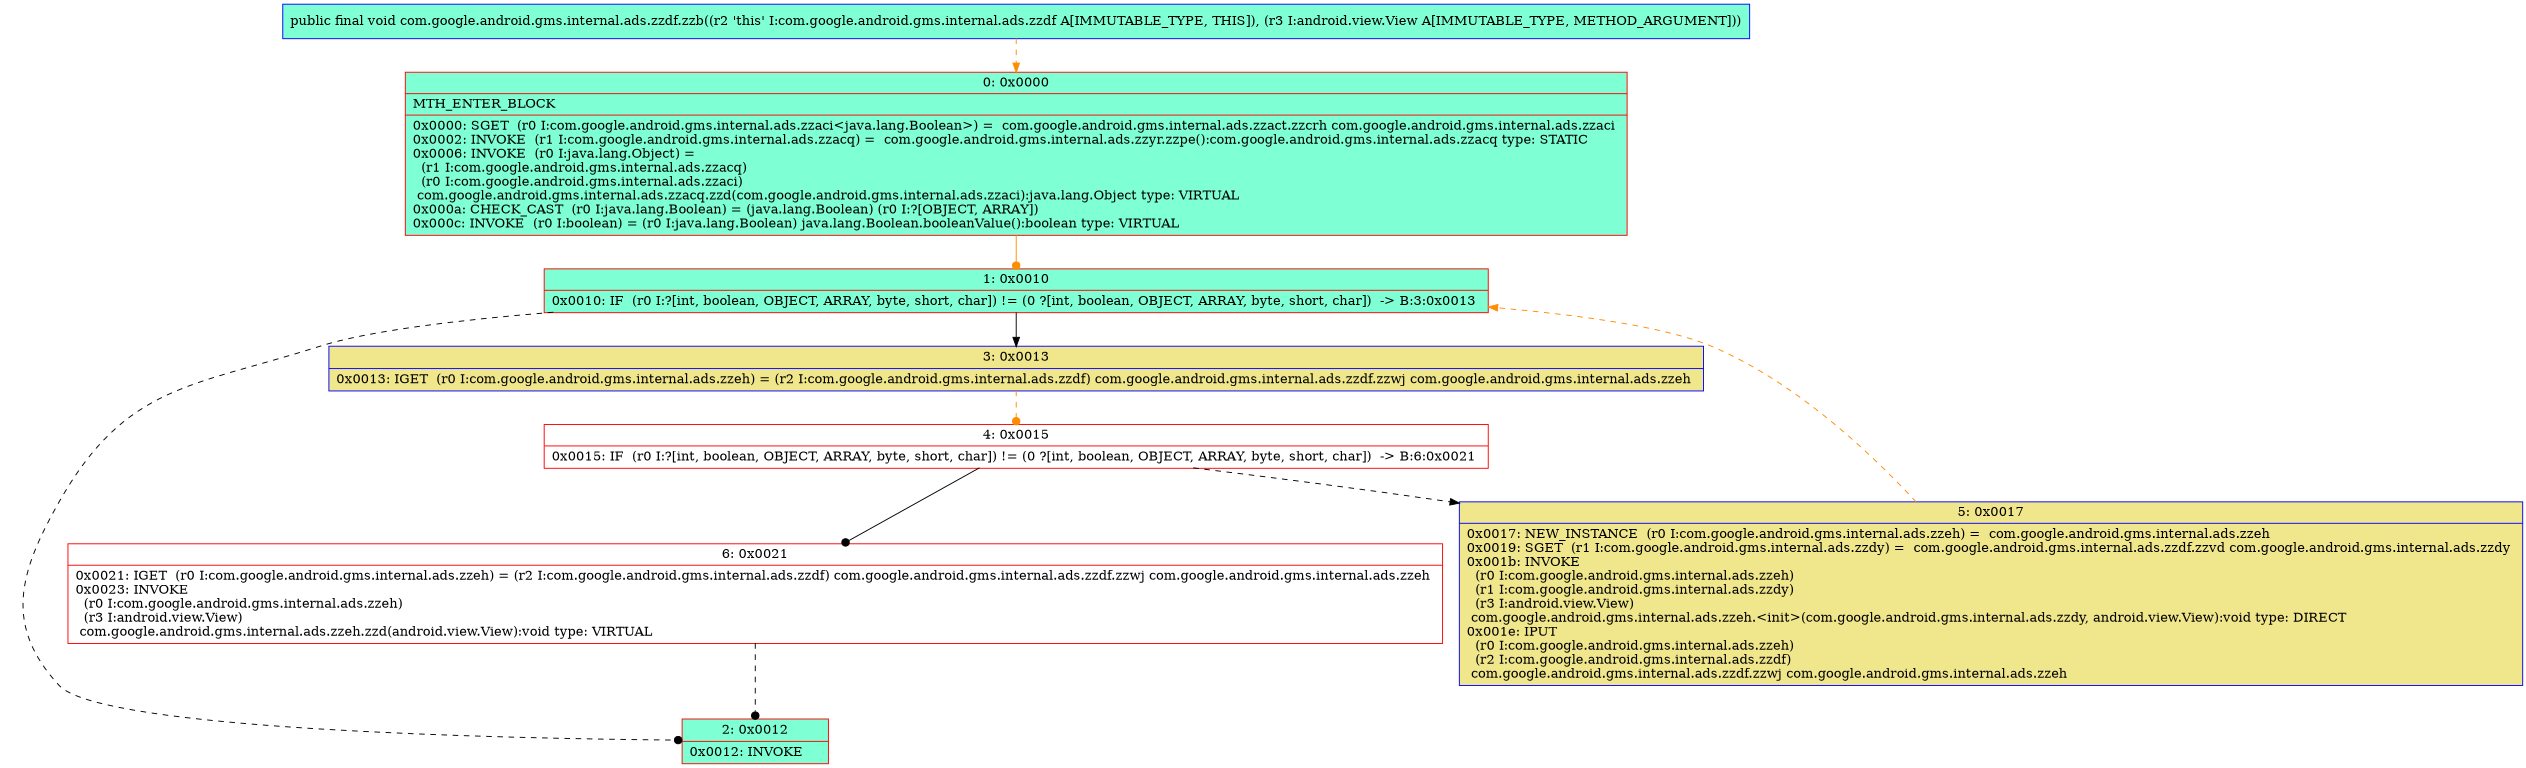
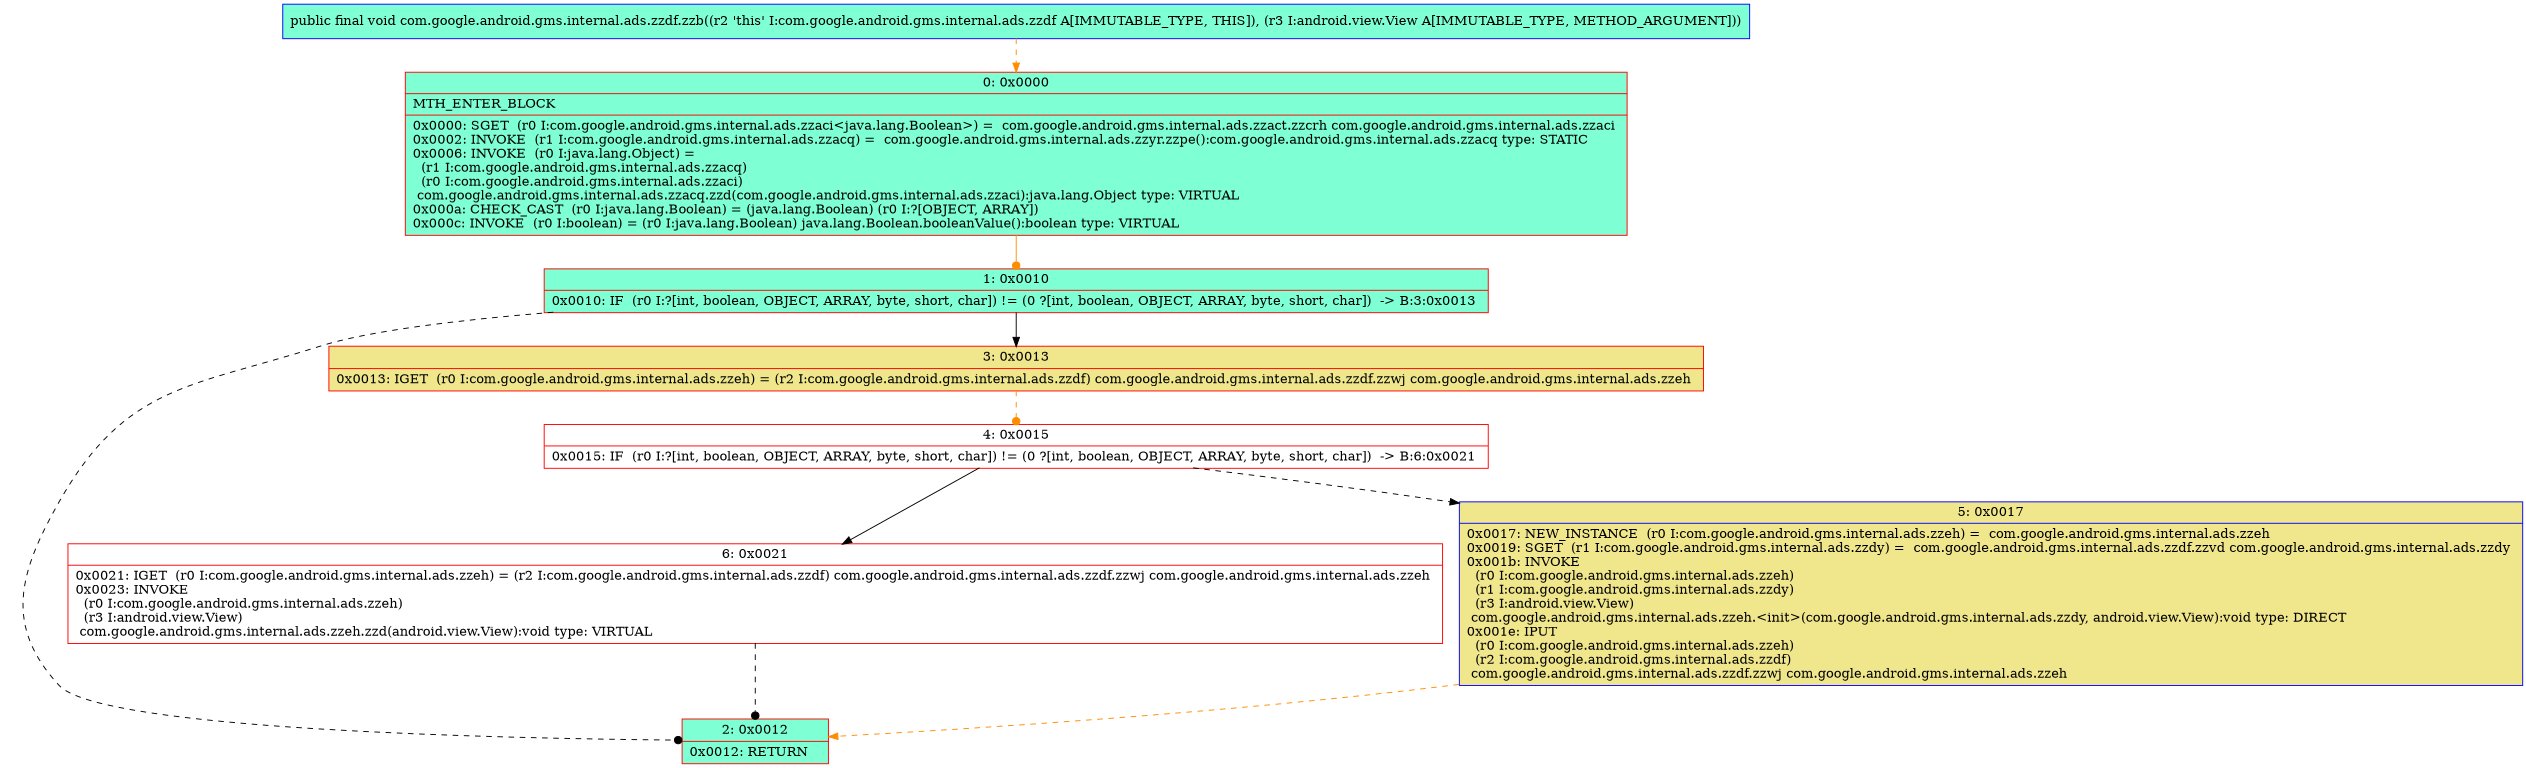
edge "5: 0x0017" -> "1: 0x0010": now "5: 0x0017" -> "2: 0x0012"
node "3: 0x0013": color blue -> red
edge "4: 0x0015" -> "6: 0x0021": arrowhead dot -> normal
node "2: 0x0012": text "0x0012: INVOKE" -> "0x0012: RETURN"
